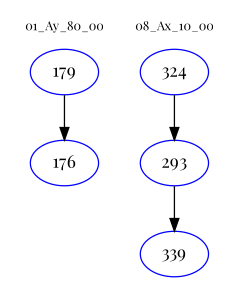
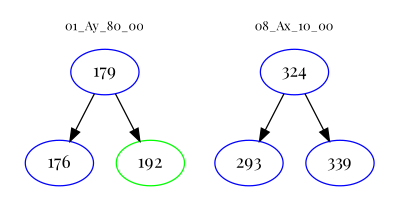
node "192": added
edge "293" -> "339": now "324" -> "339"
